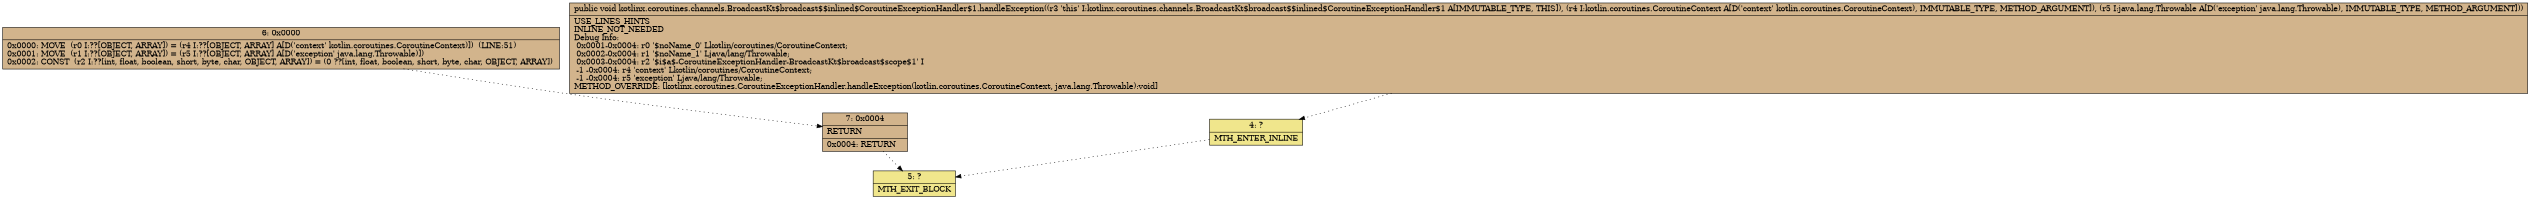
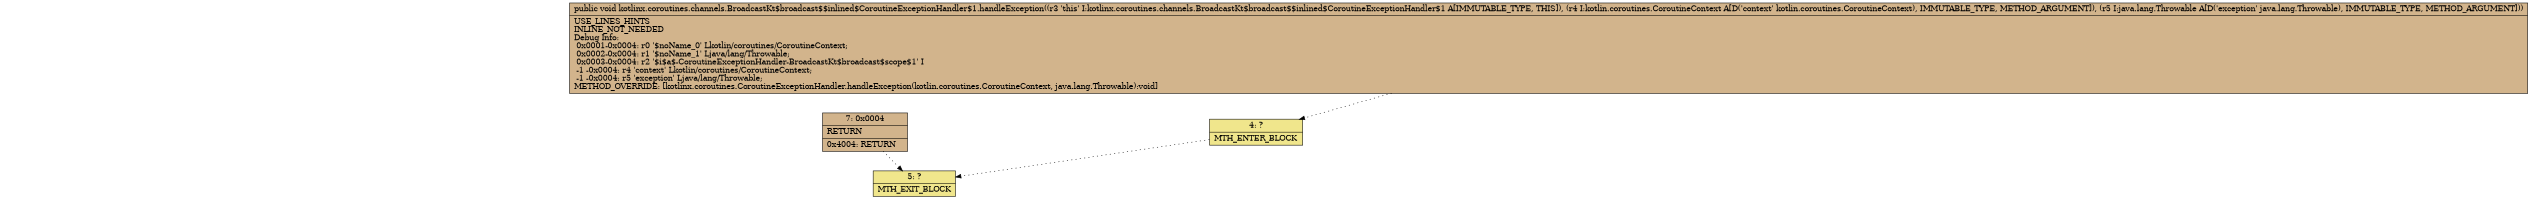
node "6: 0x0000": removed
node "4: ?": text "MTH_ENTER_INLINE" -> "MTH_ENTER_BLOCK"
node "7: 0x0004": text "0x0004: RETURN" -> "0x4004: RETURN"
